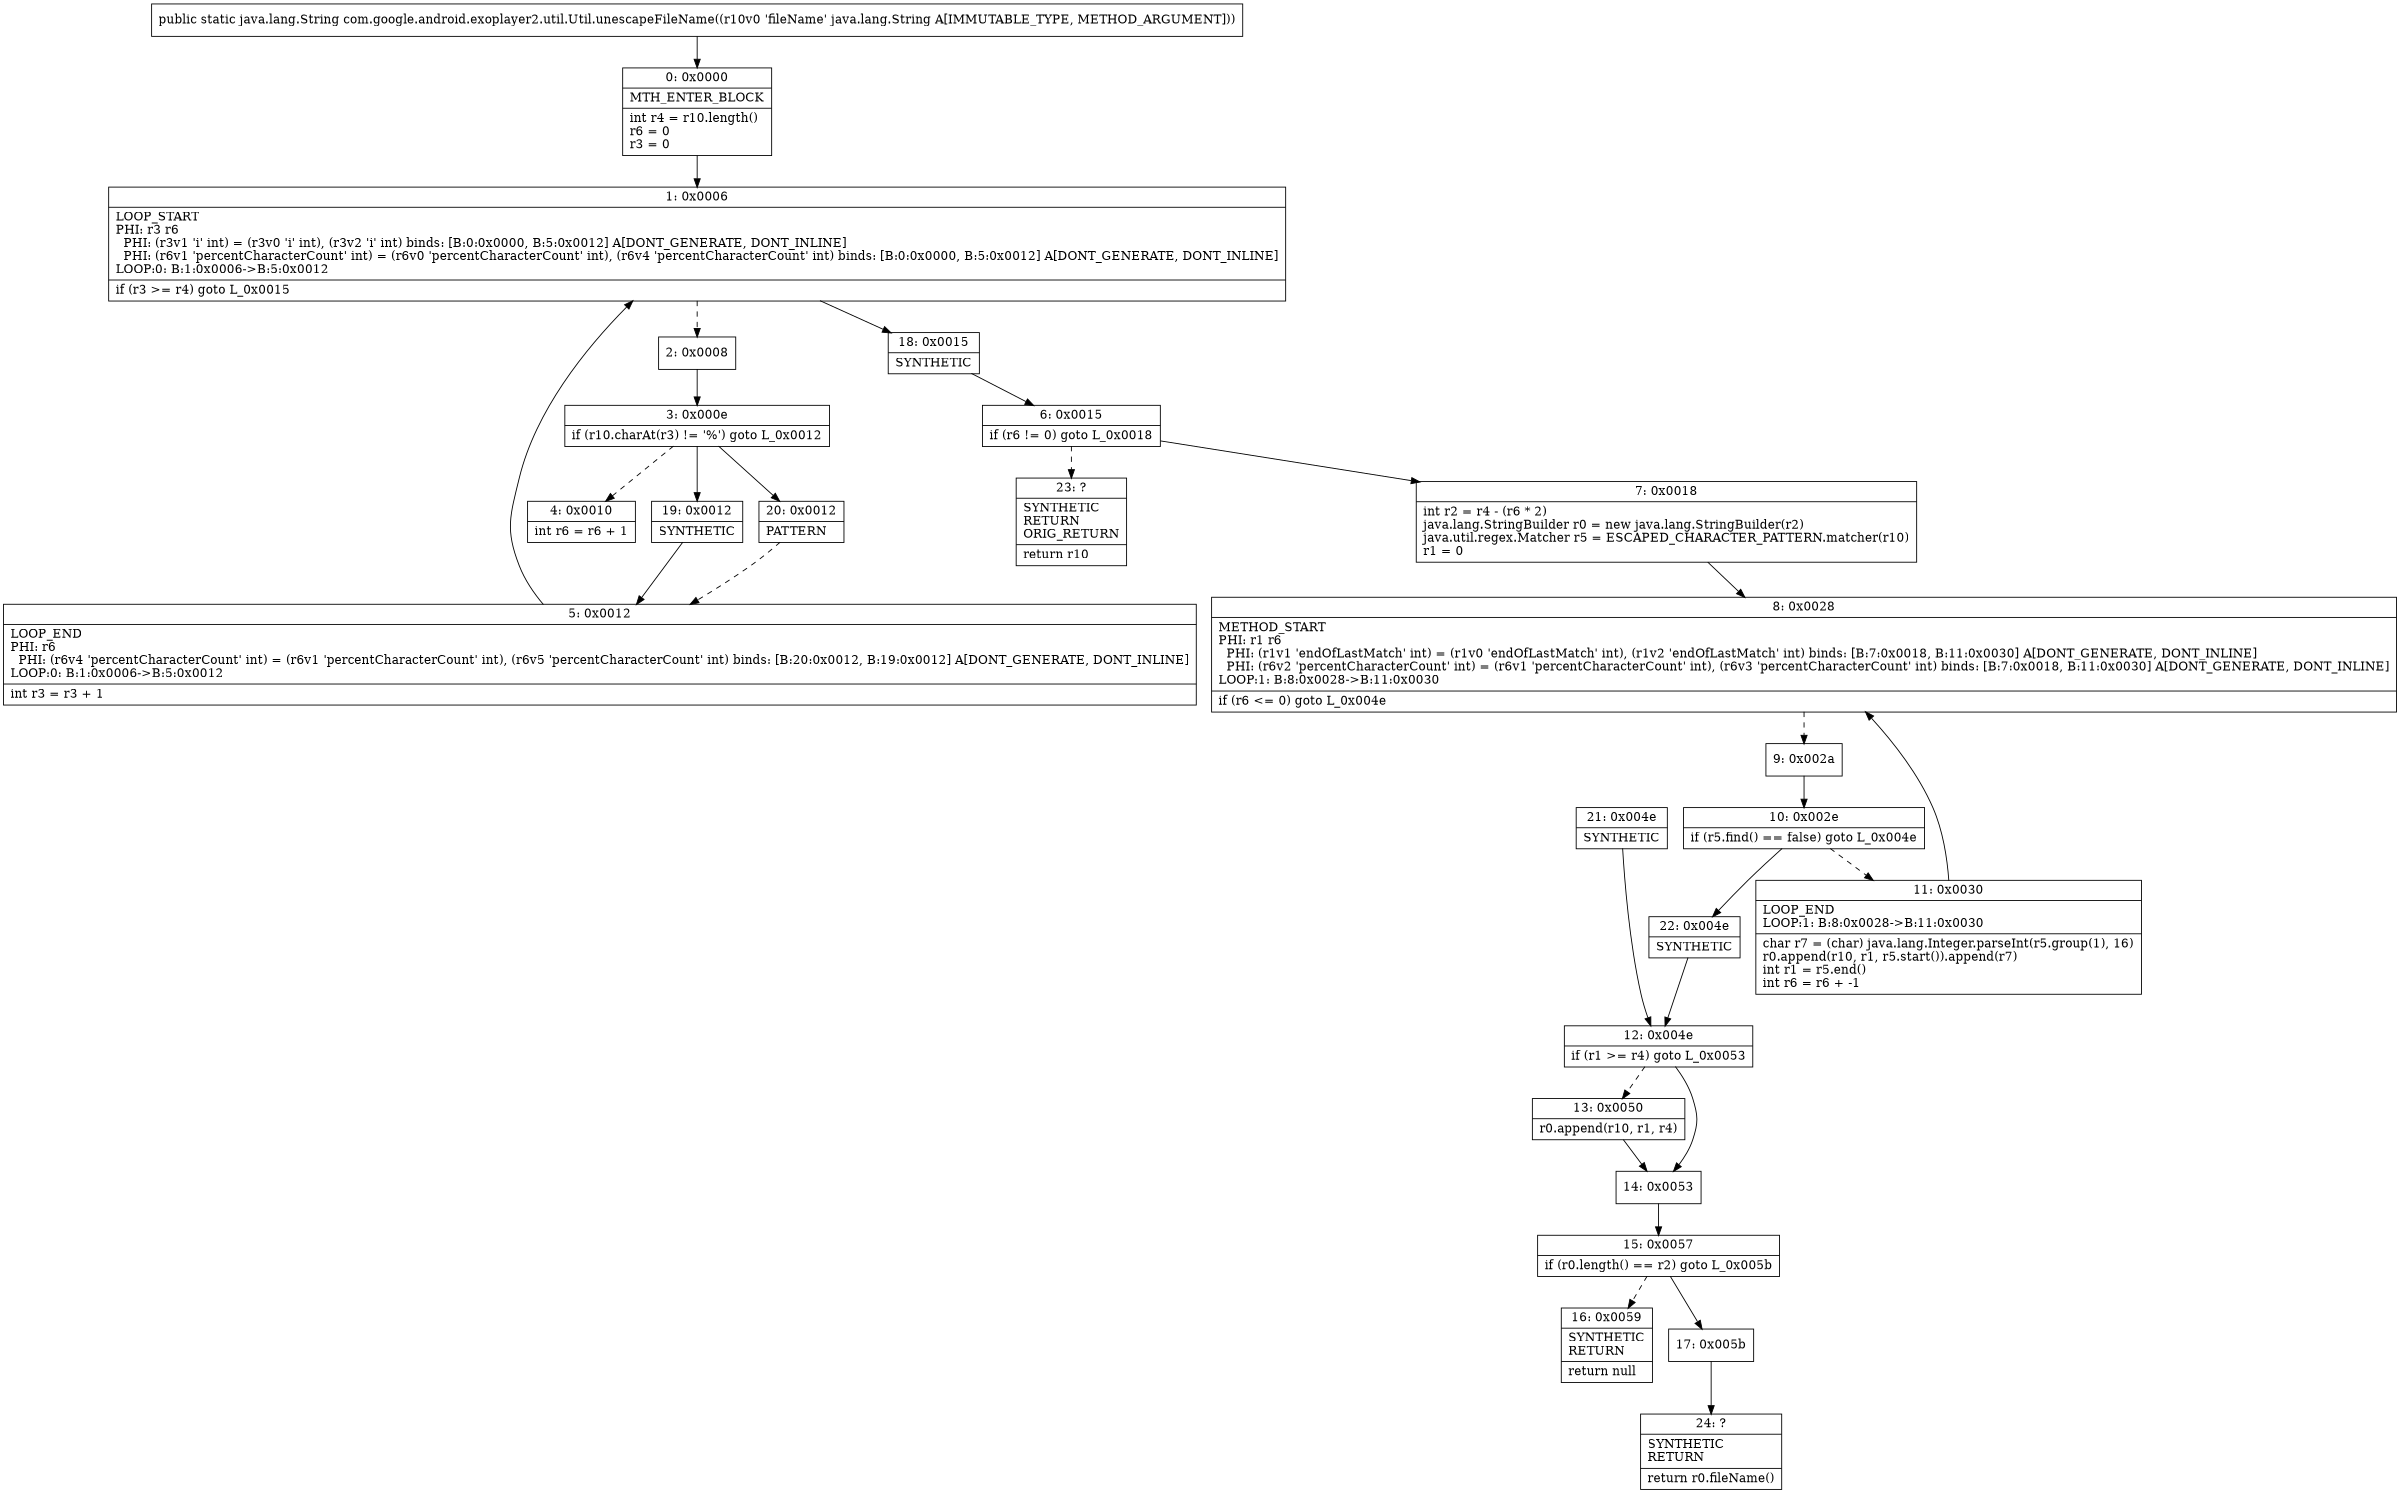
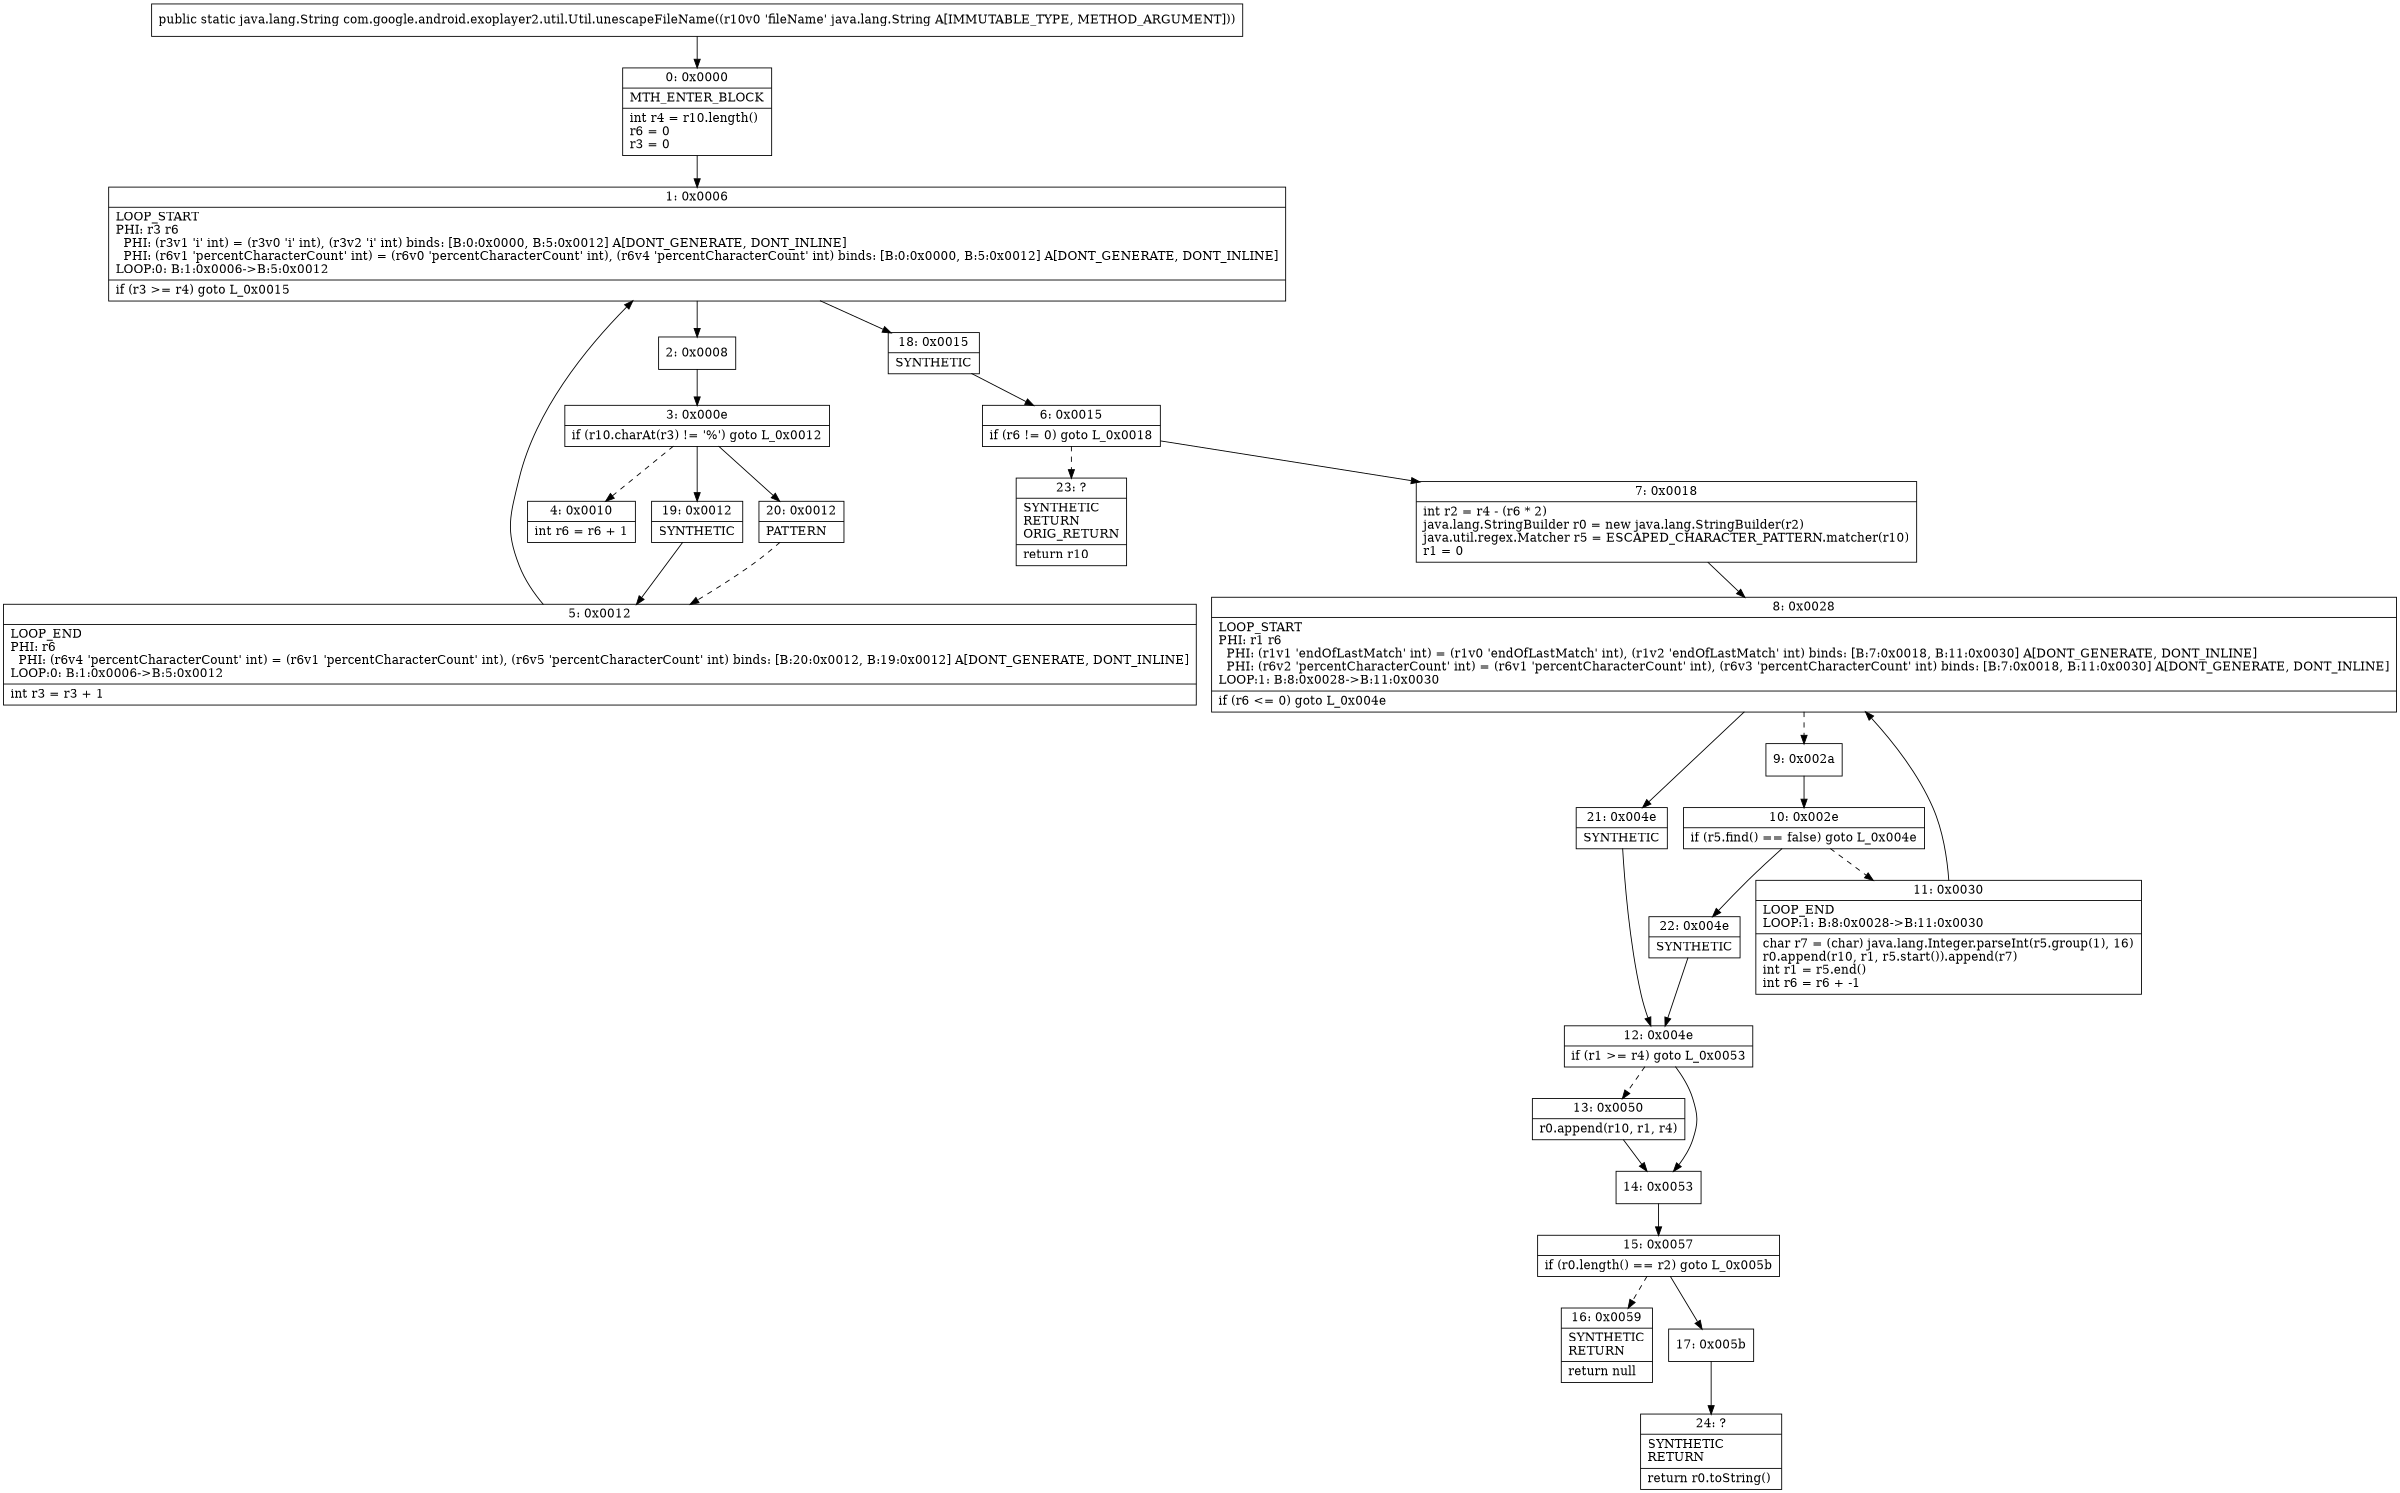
edge "1: 0x0006" -> "2: 0x0008": style dashed -> solid
node "8: 0x0028": text "METHOD_START" -> "LOOP_START"
edge "8: 0x0028" -> "21: 0x004e": added
node "24: ?": text "return r0.fileName()" -> "return r0.toString()"
